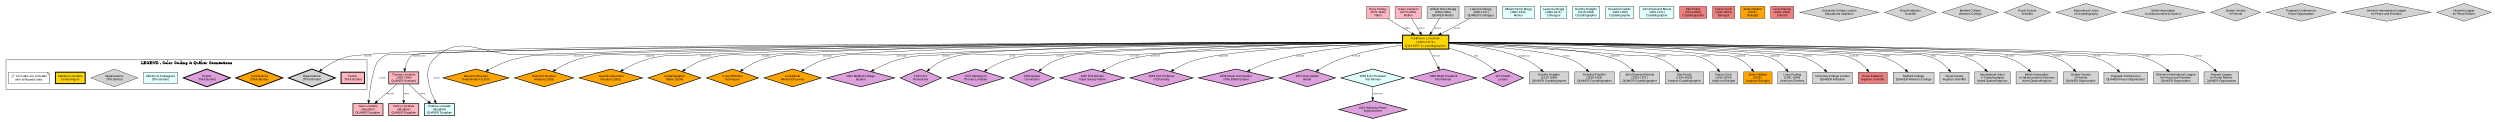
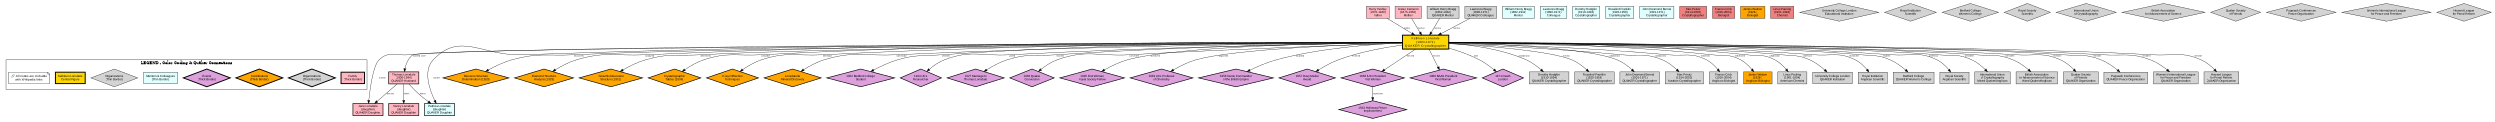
edge "Kathleen Lonsdale (1903-1971) QUAKER Crystallographer" -> "Organizations (Thick Border)": now "Kathleen Lonsdale (1903-1971) QUAKER Crystallographer" -> "1966 IUCr President First Woman"
edge "Kathleen Lonsdale (1903-1971) QUAKER Crystallographer" -> "Royal Society Anglican Scientific": label "fellow" -> "professor"
node "1966 IUCr President First Woman": fillcolor lightcyan -> plum
node "Royal Institution Anglican Scientific": fillcolor lightcoral -> lightgrey
